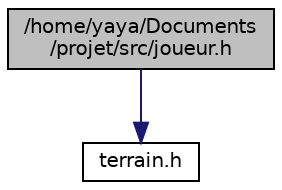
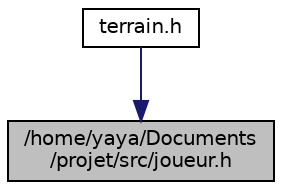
edge "/home/yaya/Documents /projet/src/joueur.h" -> "terrain.h": reversed
